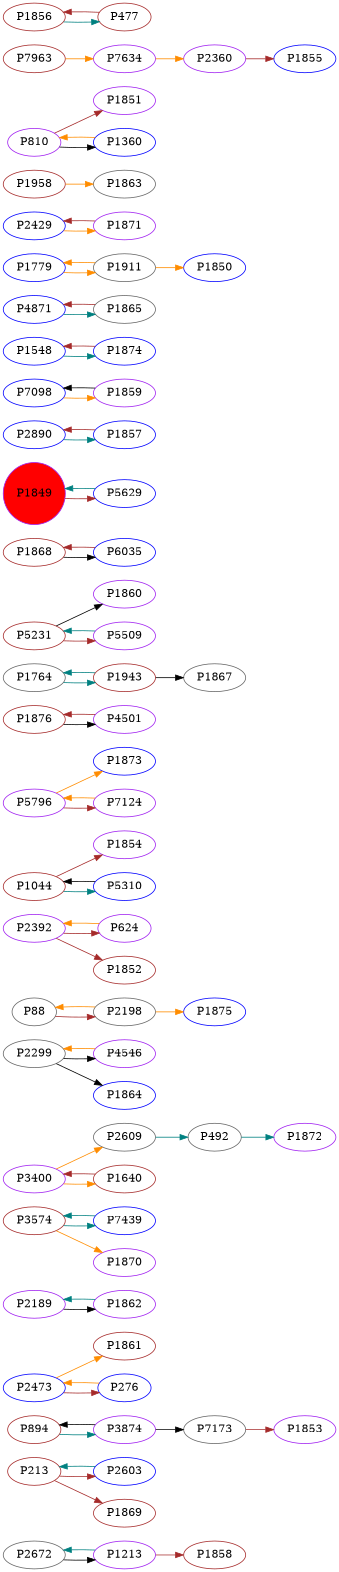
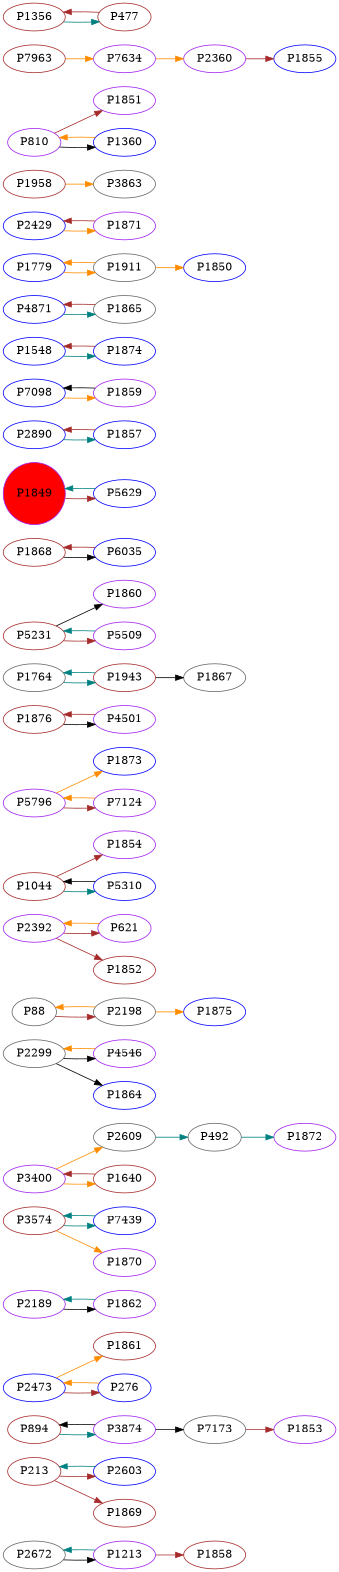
node "P1856": label "P1856" -> "P1356"
node "P1863": label "P1863" -> "P3863"
node "P624": label "P624" -> "P621"
